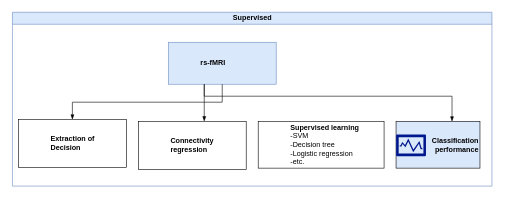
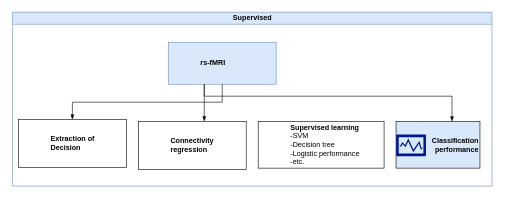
node "Supervised learning -SVM -Decision tree -Logistic regression -etc.": label "Supervised learning -SVM -Decision tree -Logistic regression -etc." -> "Supervised learning -SVM -Decision tree -Logistic performance -etc."
